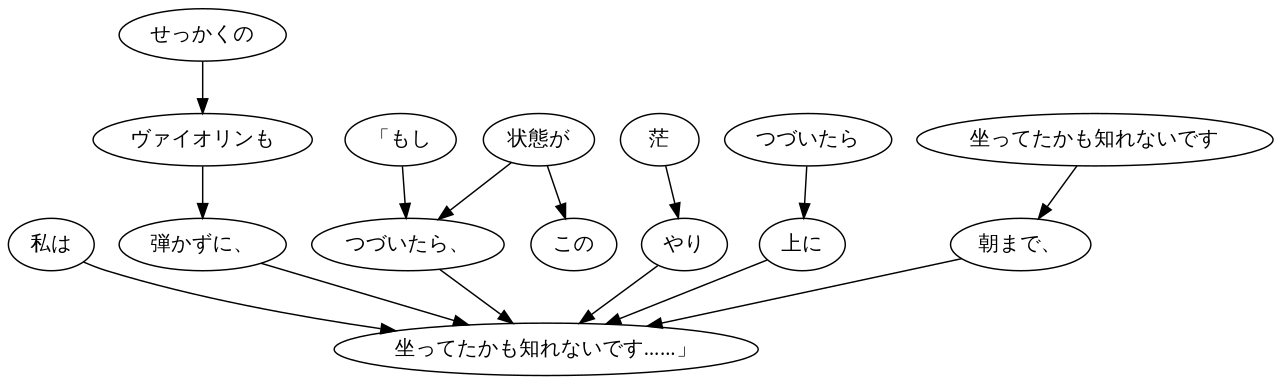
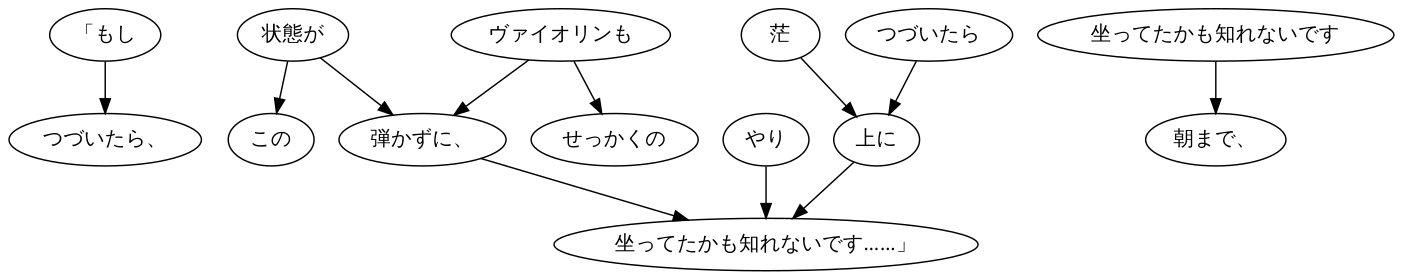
edge "せっかくの" -> "ヴァイオリンも": reversed
edge "茫" -> "やり": now "茫" -> "上に"
edge "状態が" -> "つづいたら、": now "状態が" -> "弾かずに、"
node "私は": removed
edge "朝まで、" -> "坐ってたかも知れないです……」": removed
edge "つづいたら、" -> "坐ってたかも知れないです……」": removed
